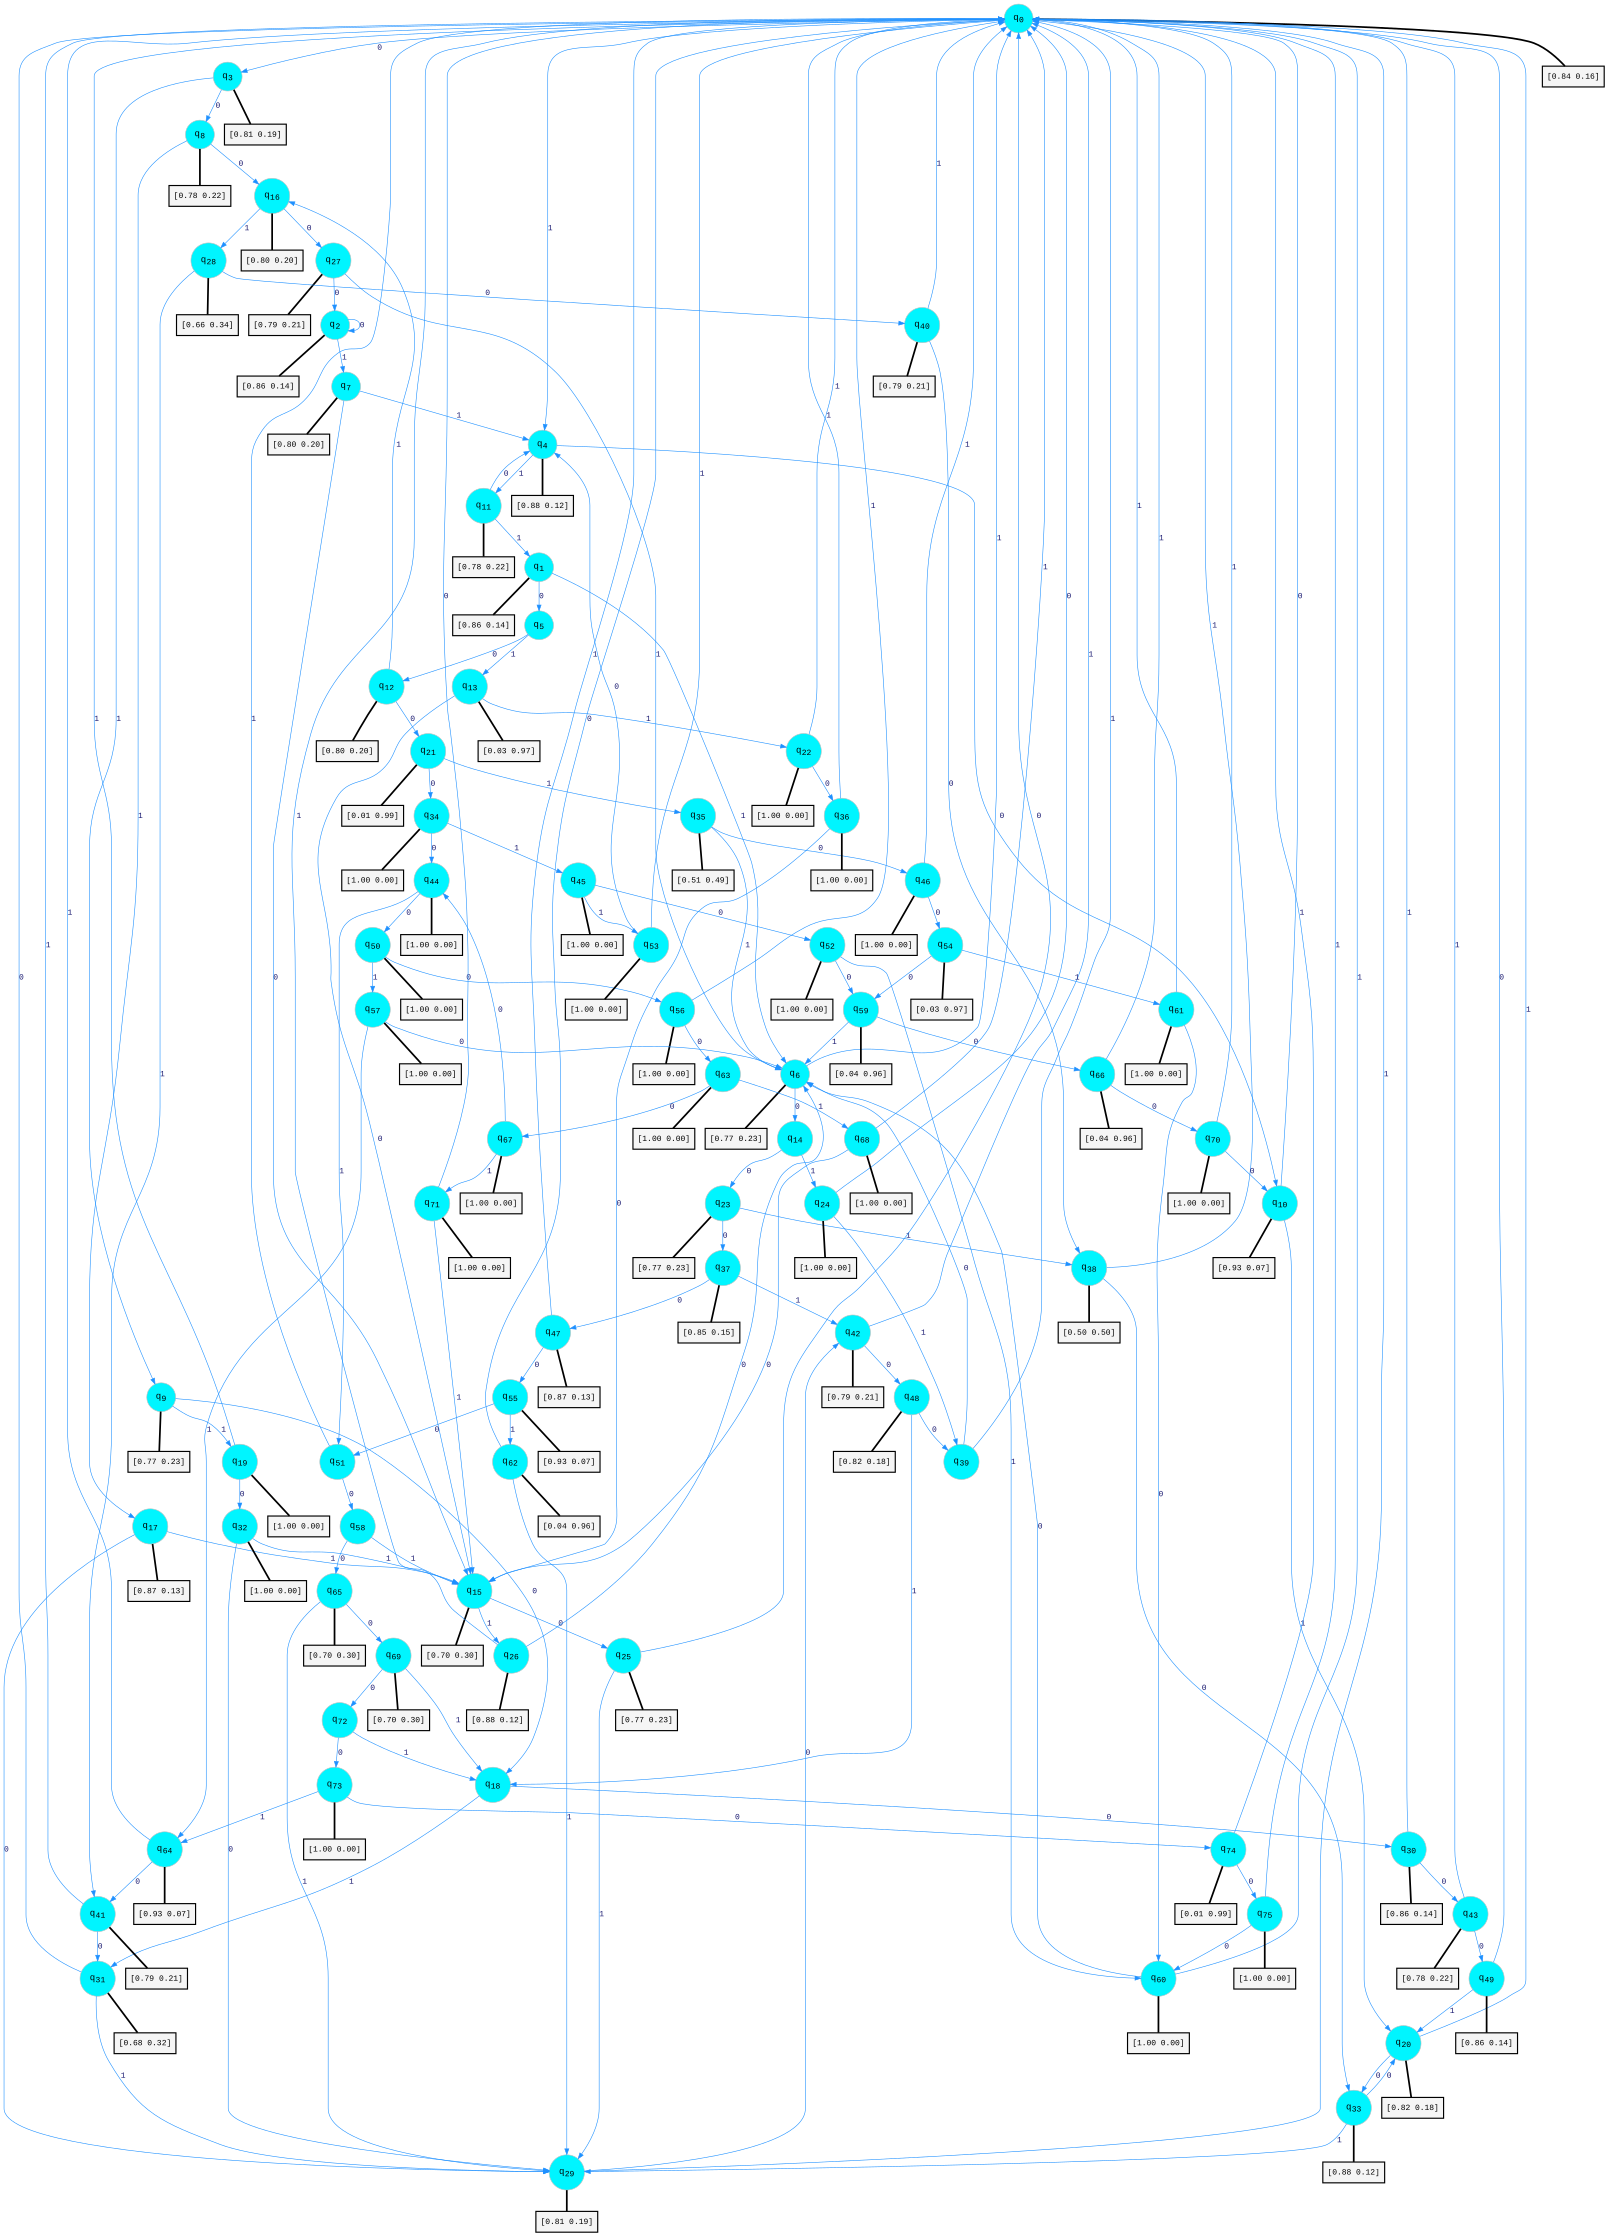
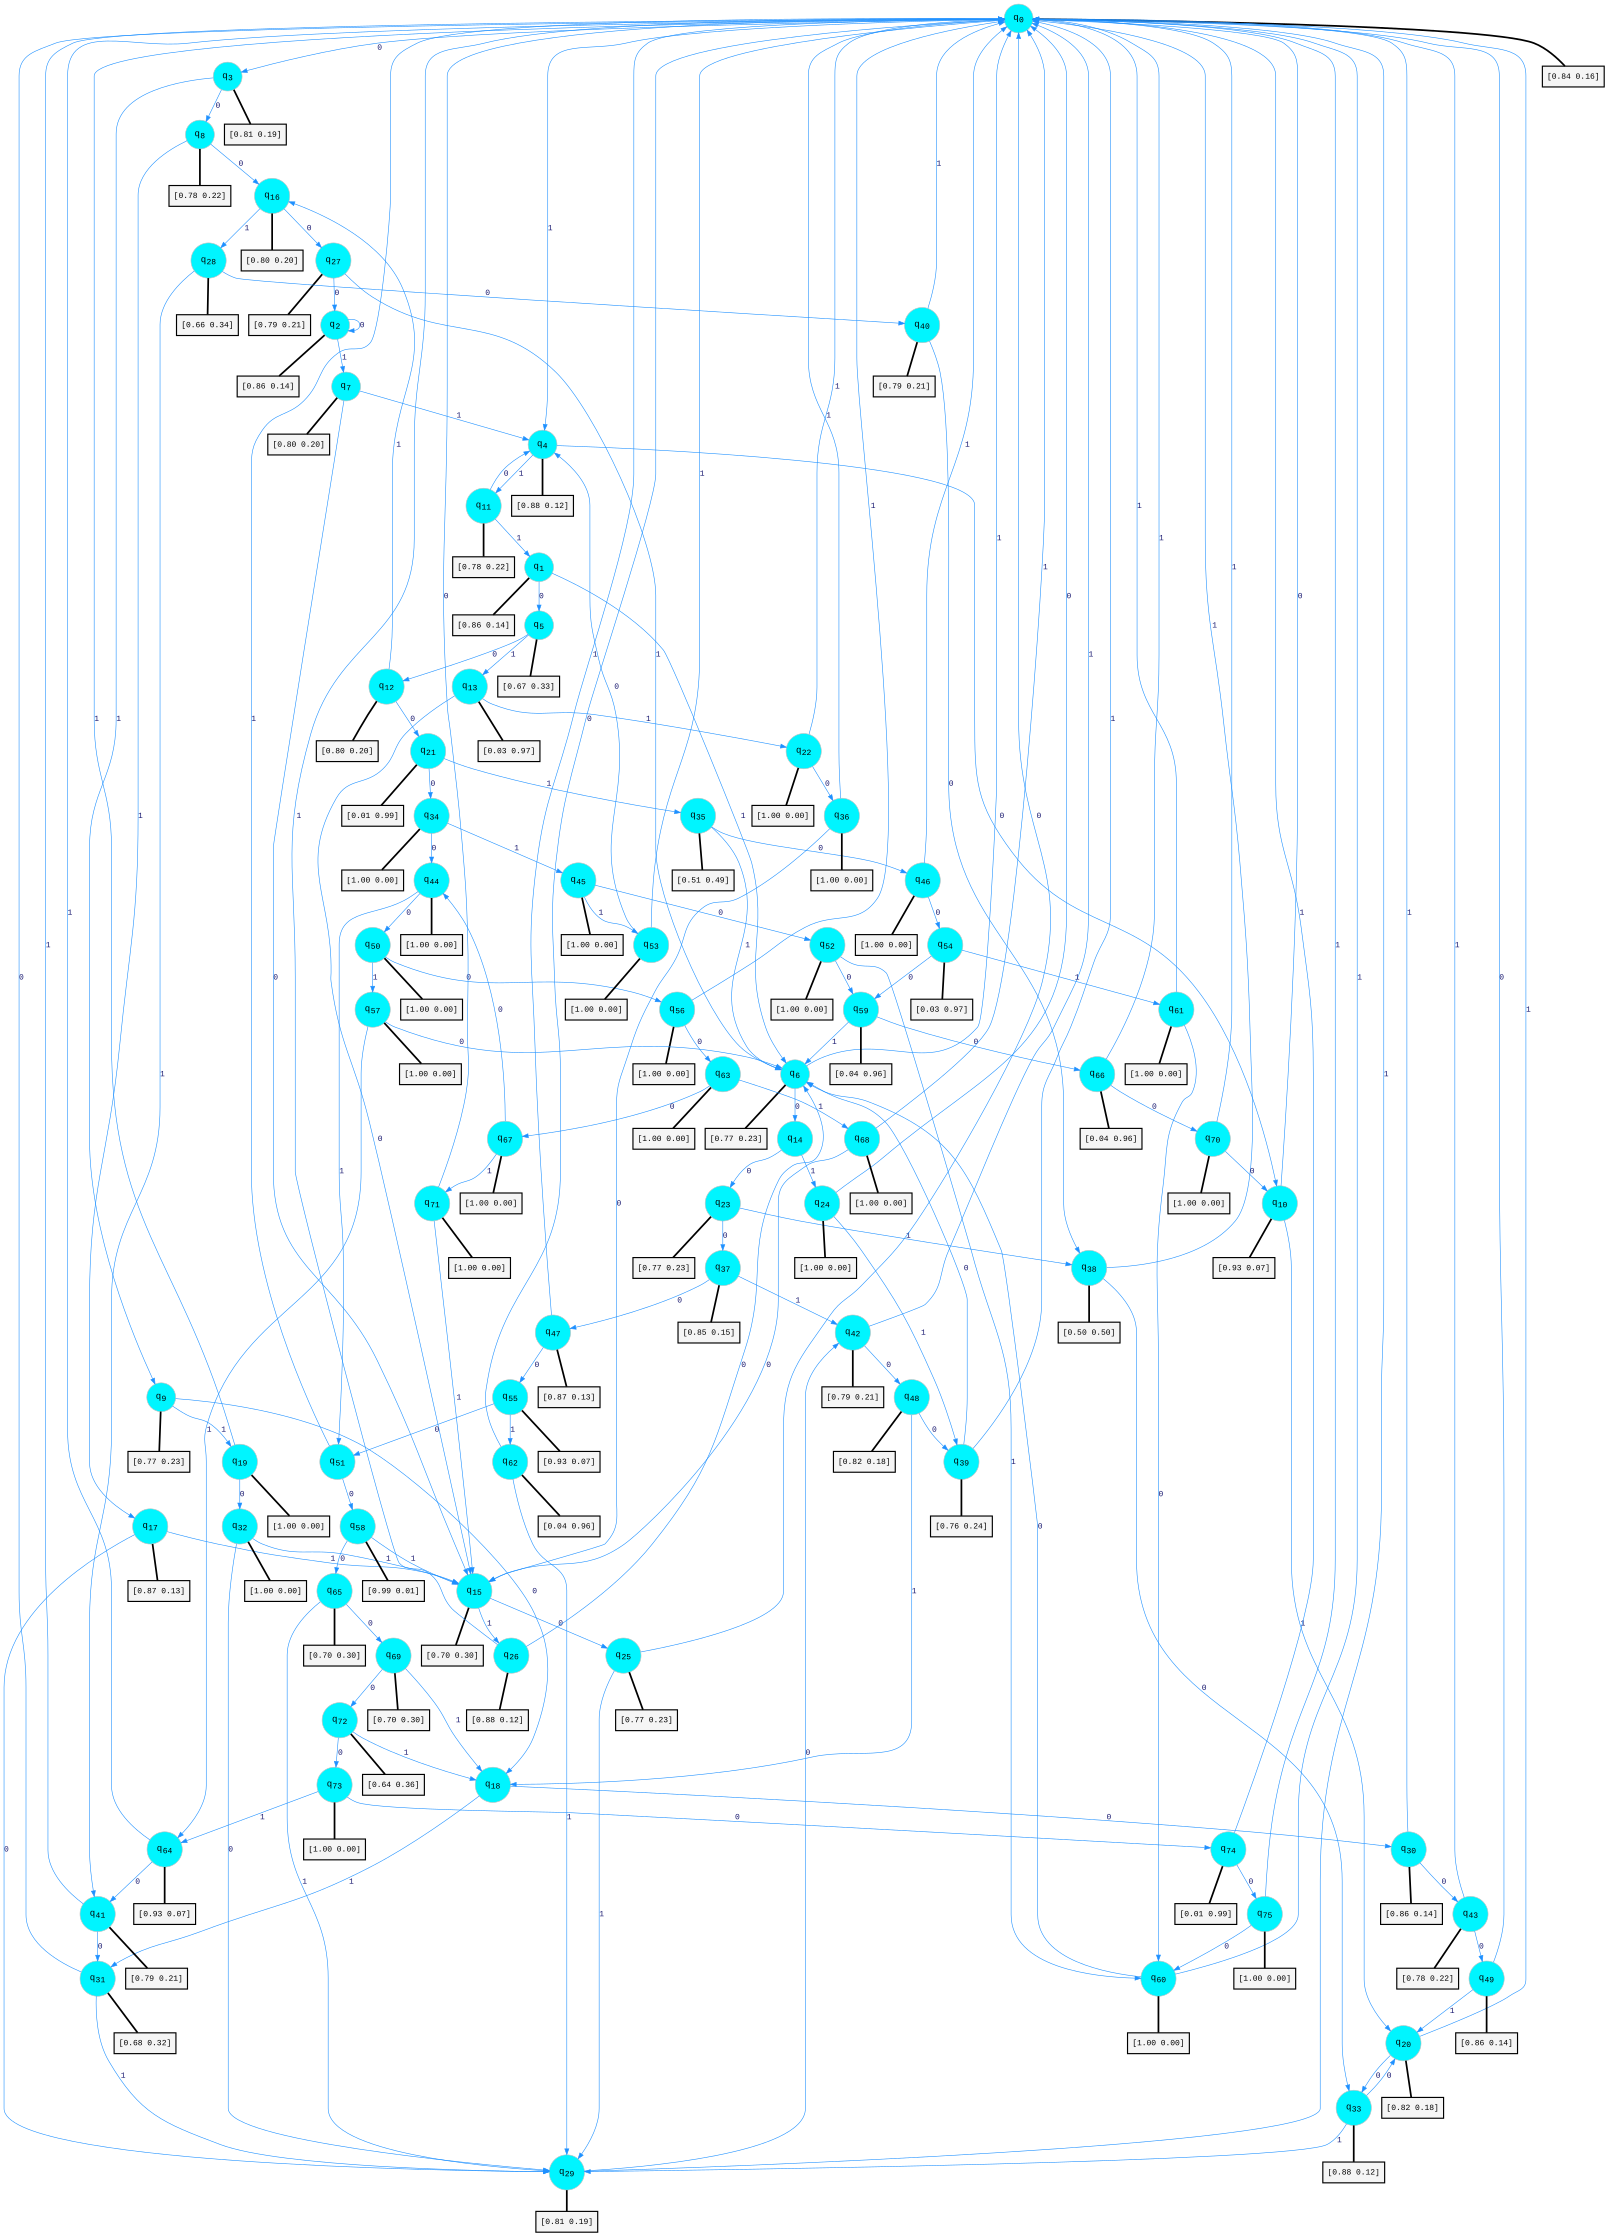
node "[0.67 0.33]": added
node "[0.76 0.24]": added
node "[0.99 0.01]": added
node "[0.64 0.36]": added
